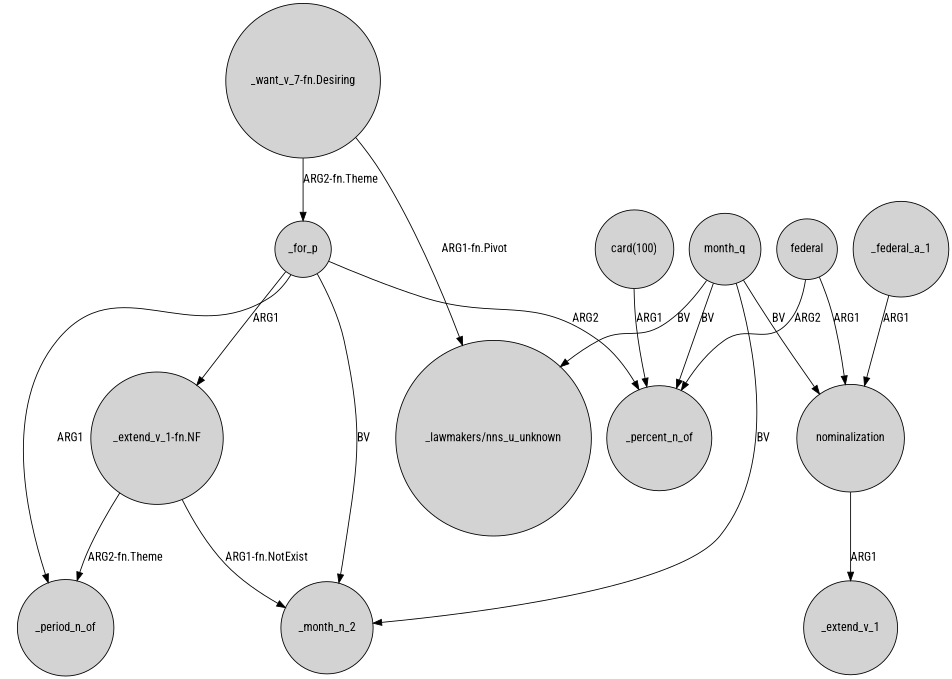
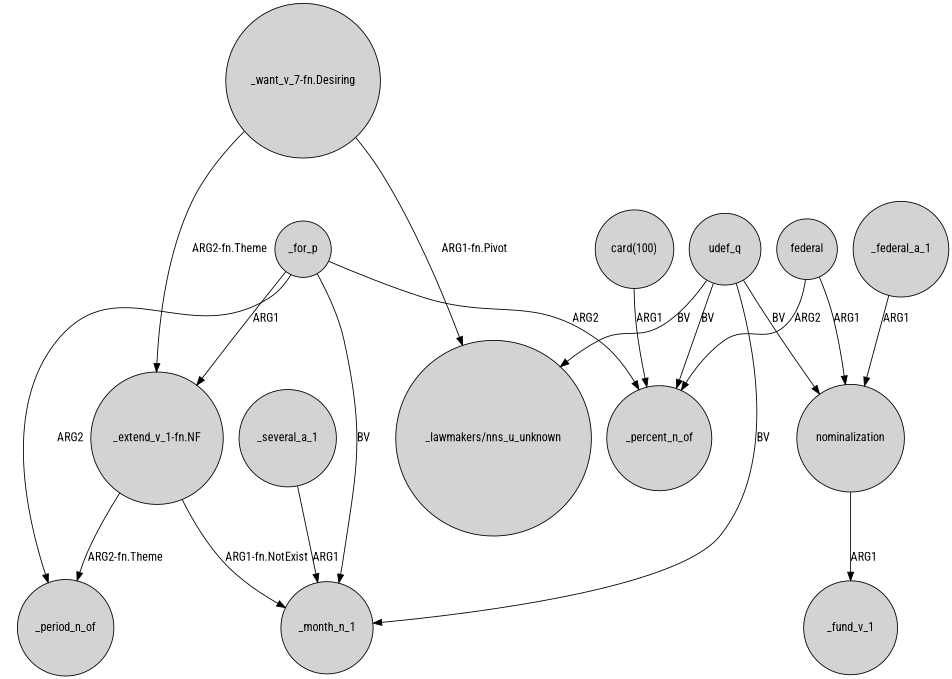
edge "_want_v_7-fn.Desiring" -> "_for_p": now "_want_v_7-fn.Desiring" -> "_extend_v_1-fn.NF"
node "month_q": label "month_q" -> "udef_q"
edge "_for_p" -> "_period_n_of": label "ARG1" -> "ARG2"
node "_several_a_1": added
node "_month_n_2": label "_month_n_2" -> "_month_n_1"
node "_extend_v_1": label "_extend_v_1" -> "_fund_v_1"
